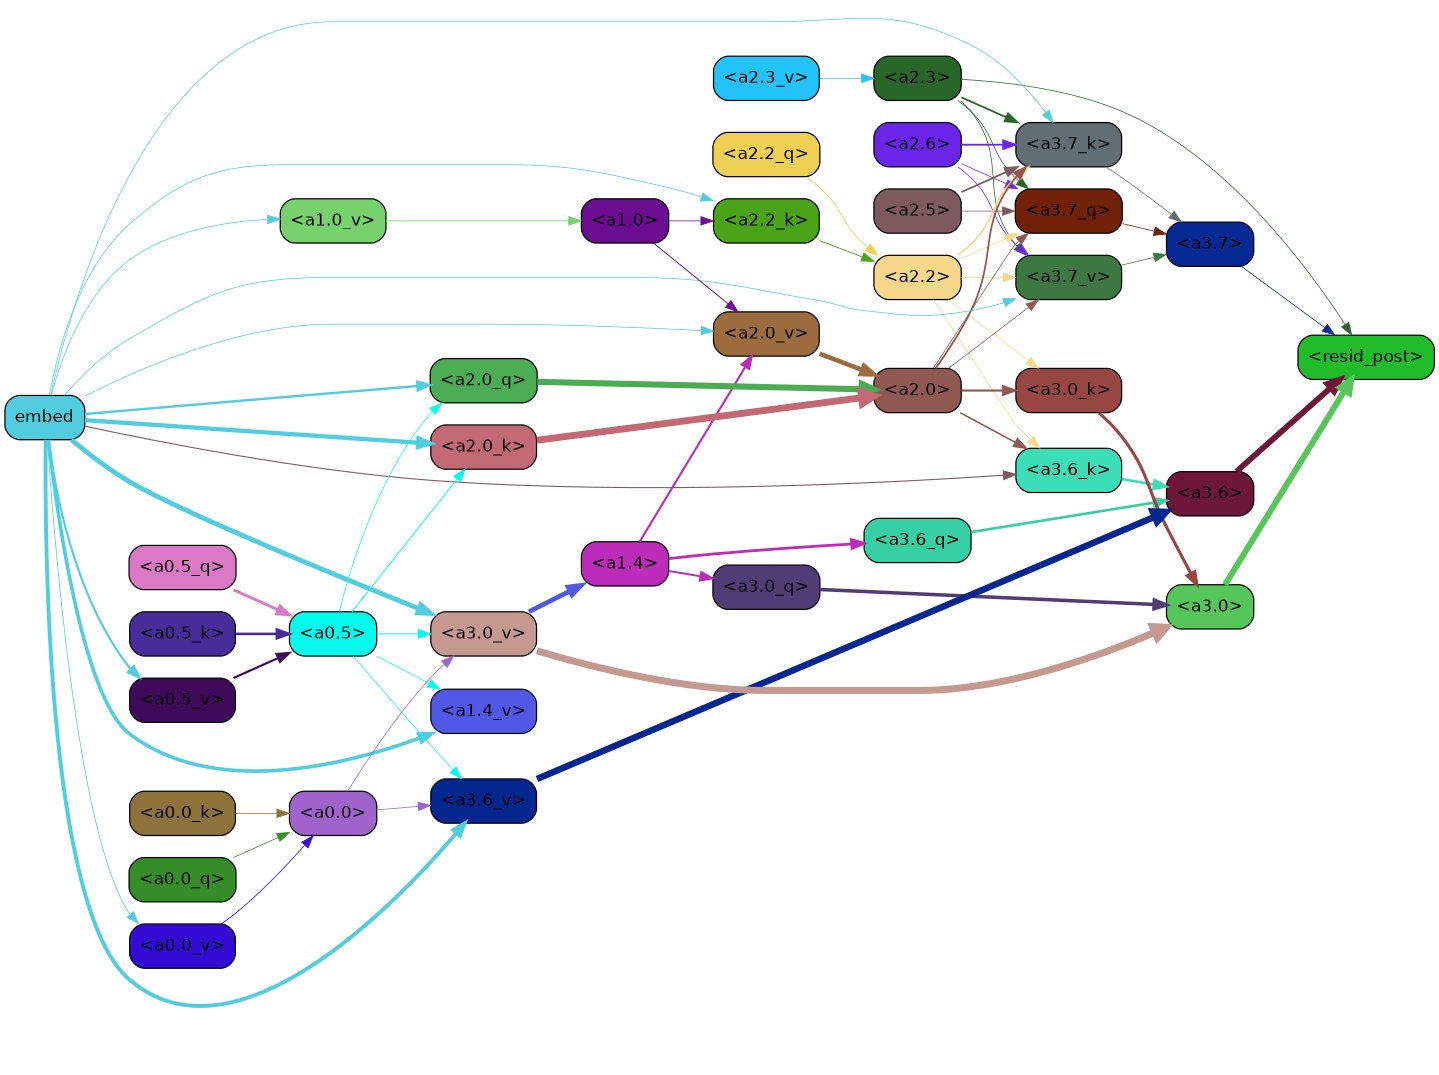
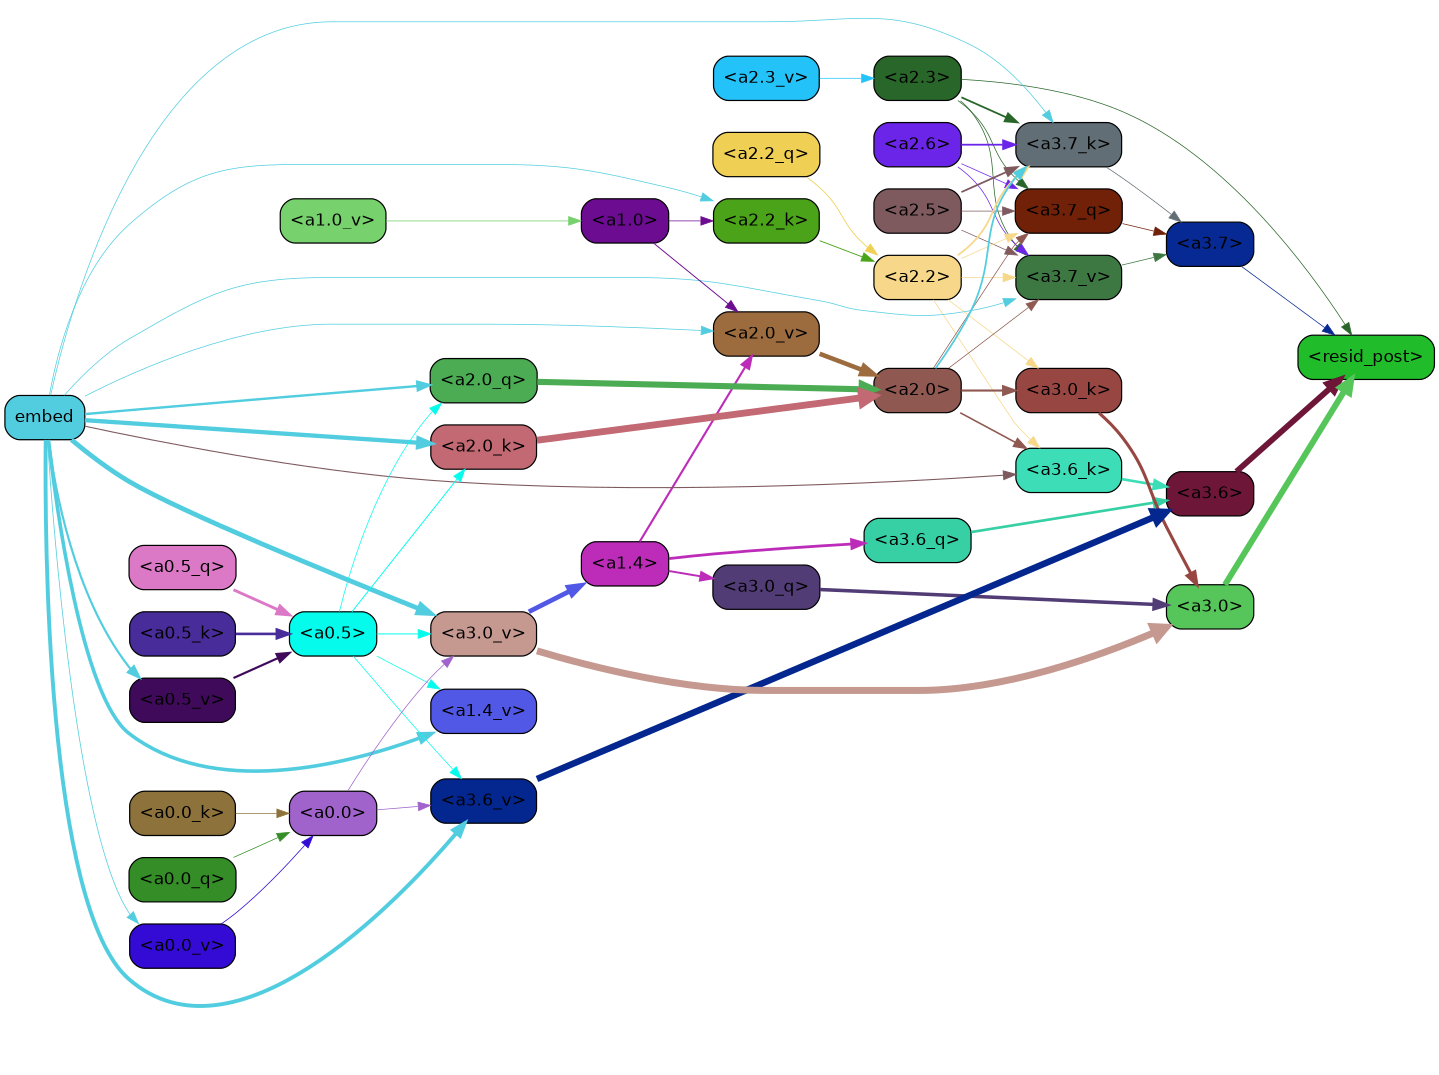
edge "<a2.5>" -> "<a3.7_v>": added
edge "embed" -> "<a1.0_v>": removed
edge "<a2.0>" -> "<a3.7_k>": color #8f5851 -> #51cddf
